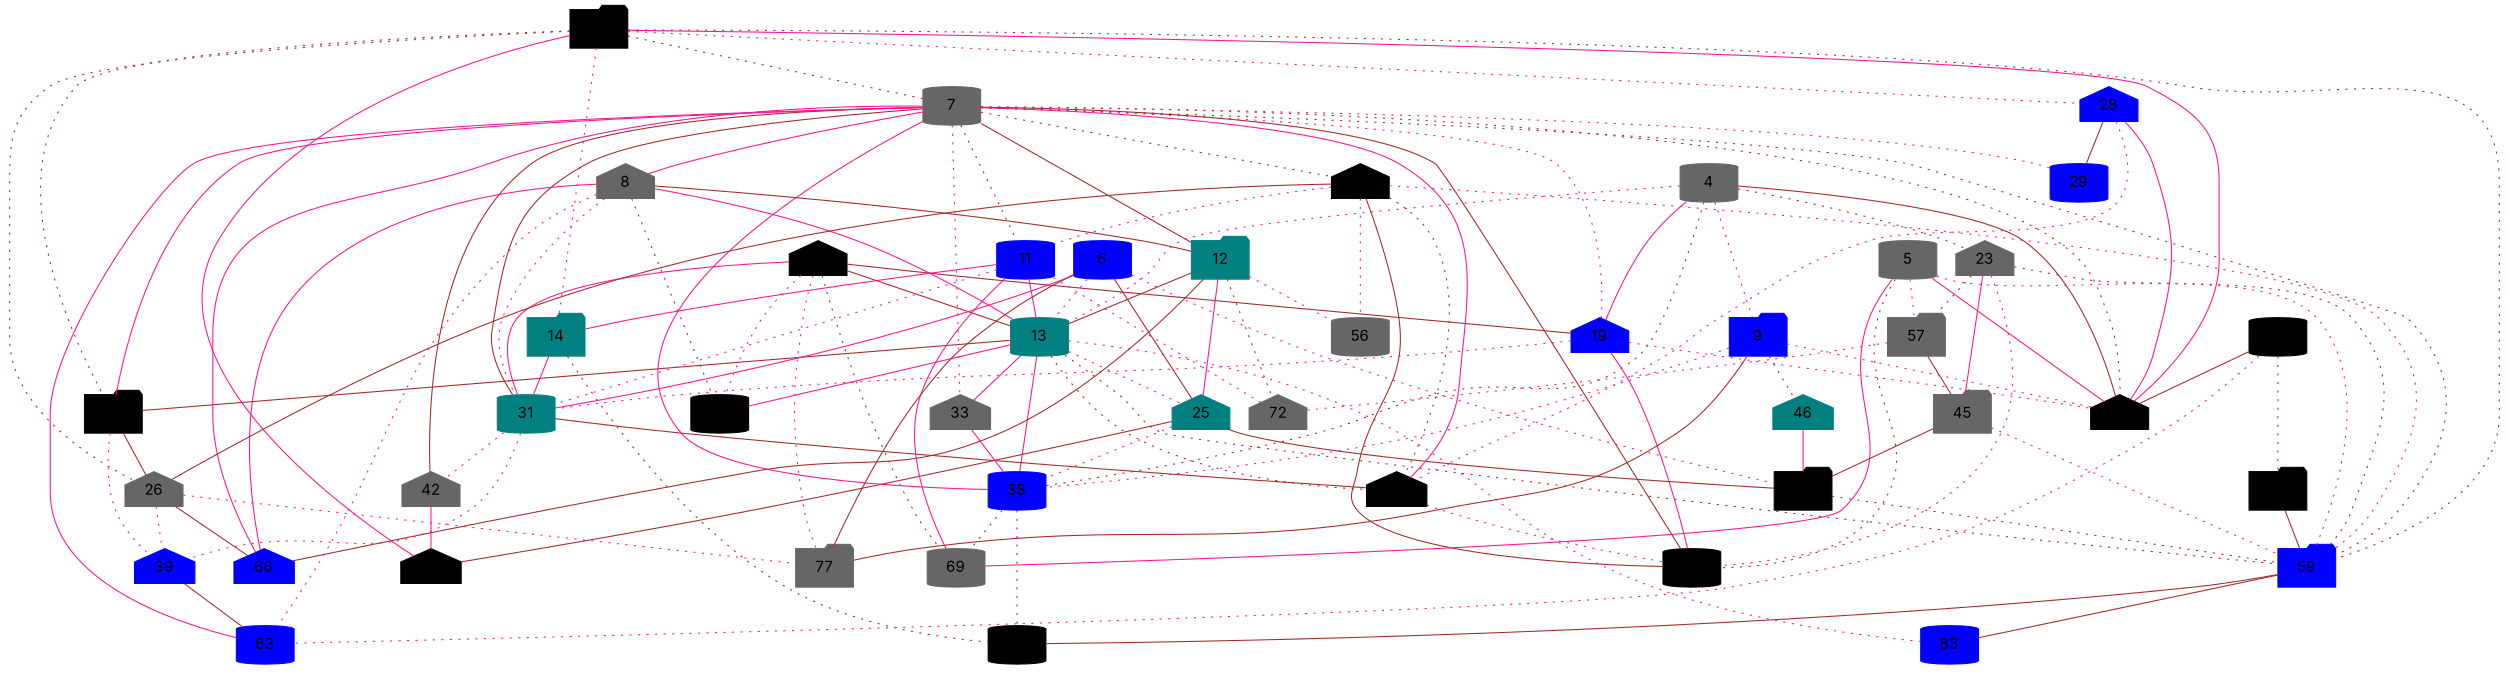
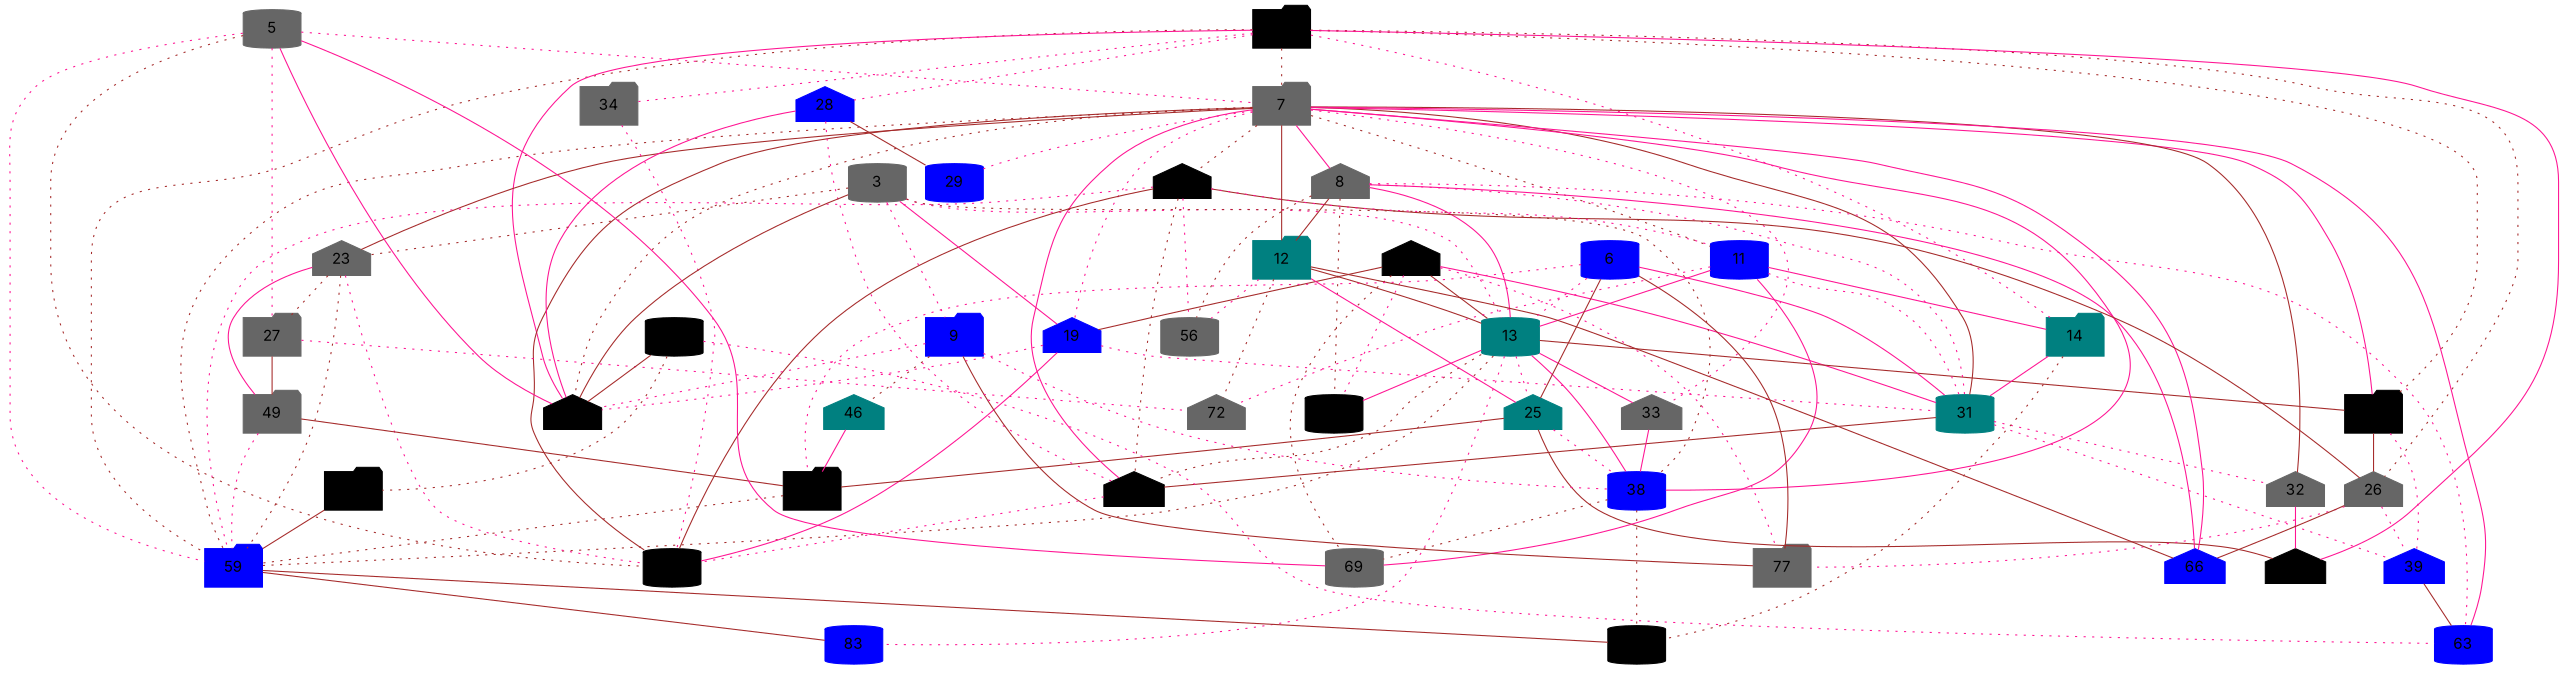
edge "5" -- "7": added
node "34": added
node "7": shape cylinder -> folder
edge "7" -- "23": added
node "4": label "4" -> "3"
edge "8" -- "56": added
node "57": label "57" -> "27"
node "45": label "45" -> "49"
node "42": label "42" -> "32"
